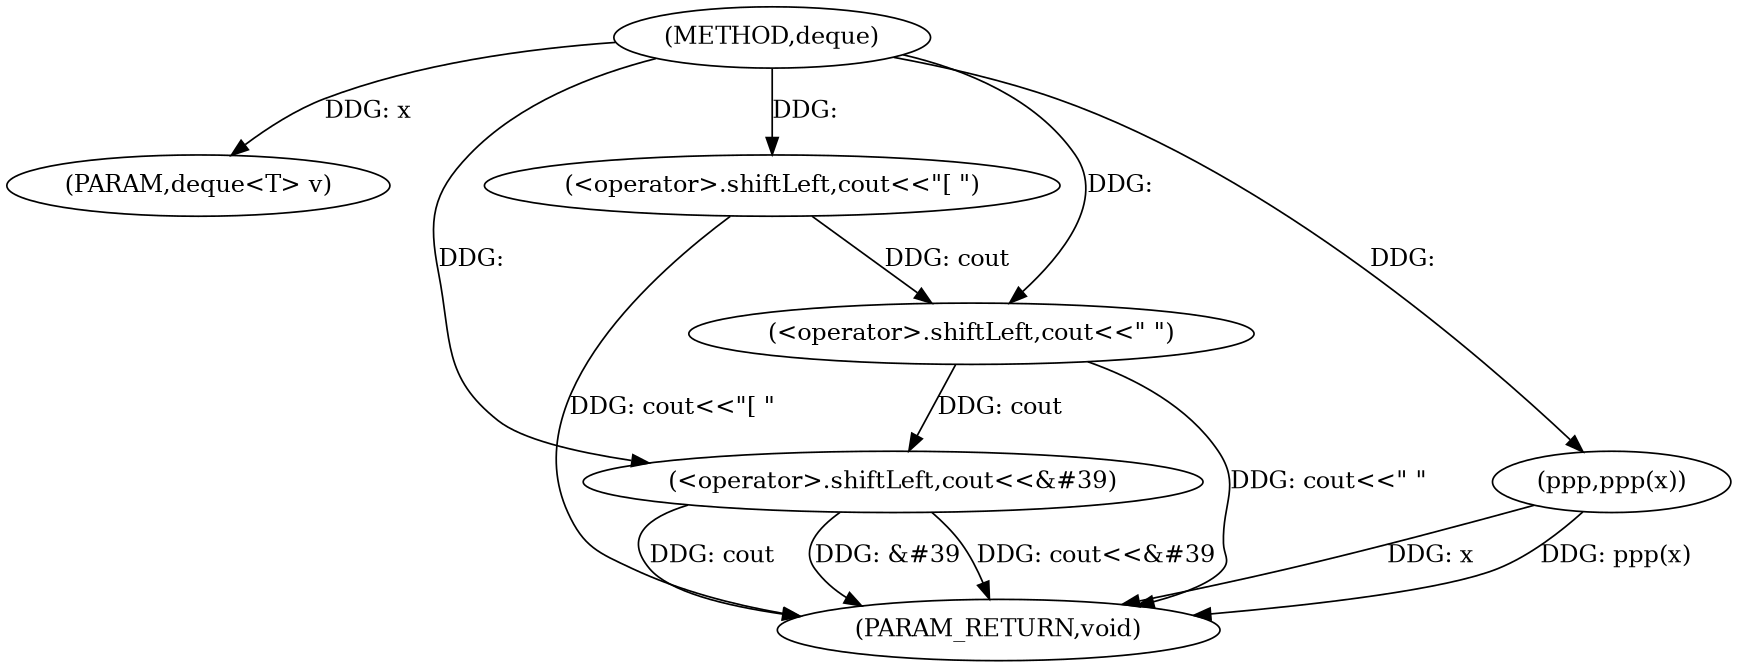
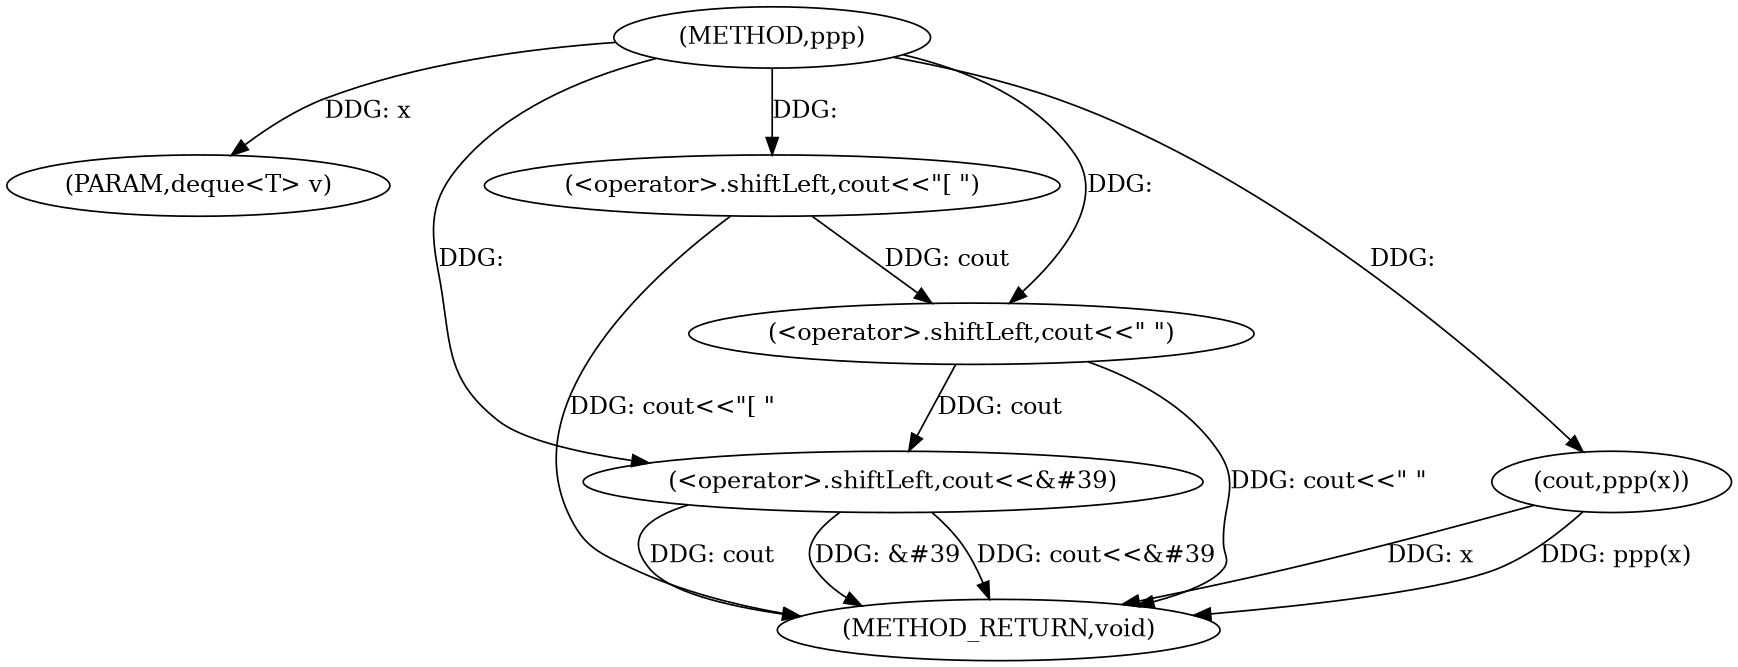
node "(METHOD,deque)": label "(METHOD,deque)" -> "(METHOD,ppp)"
node "(ppp,ppp(x))": label "(ppp,ppp(x))" -> "(cout,ppp(x))"
node "(PARAM_RETURN,void)": label "(PARAM_RETURN,void)" -> "(METHOD_RETURN,void)"
